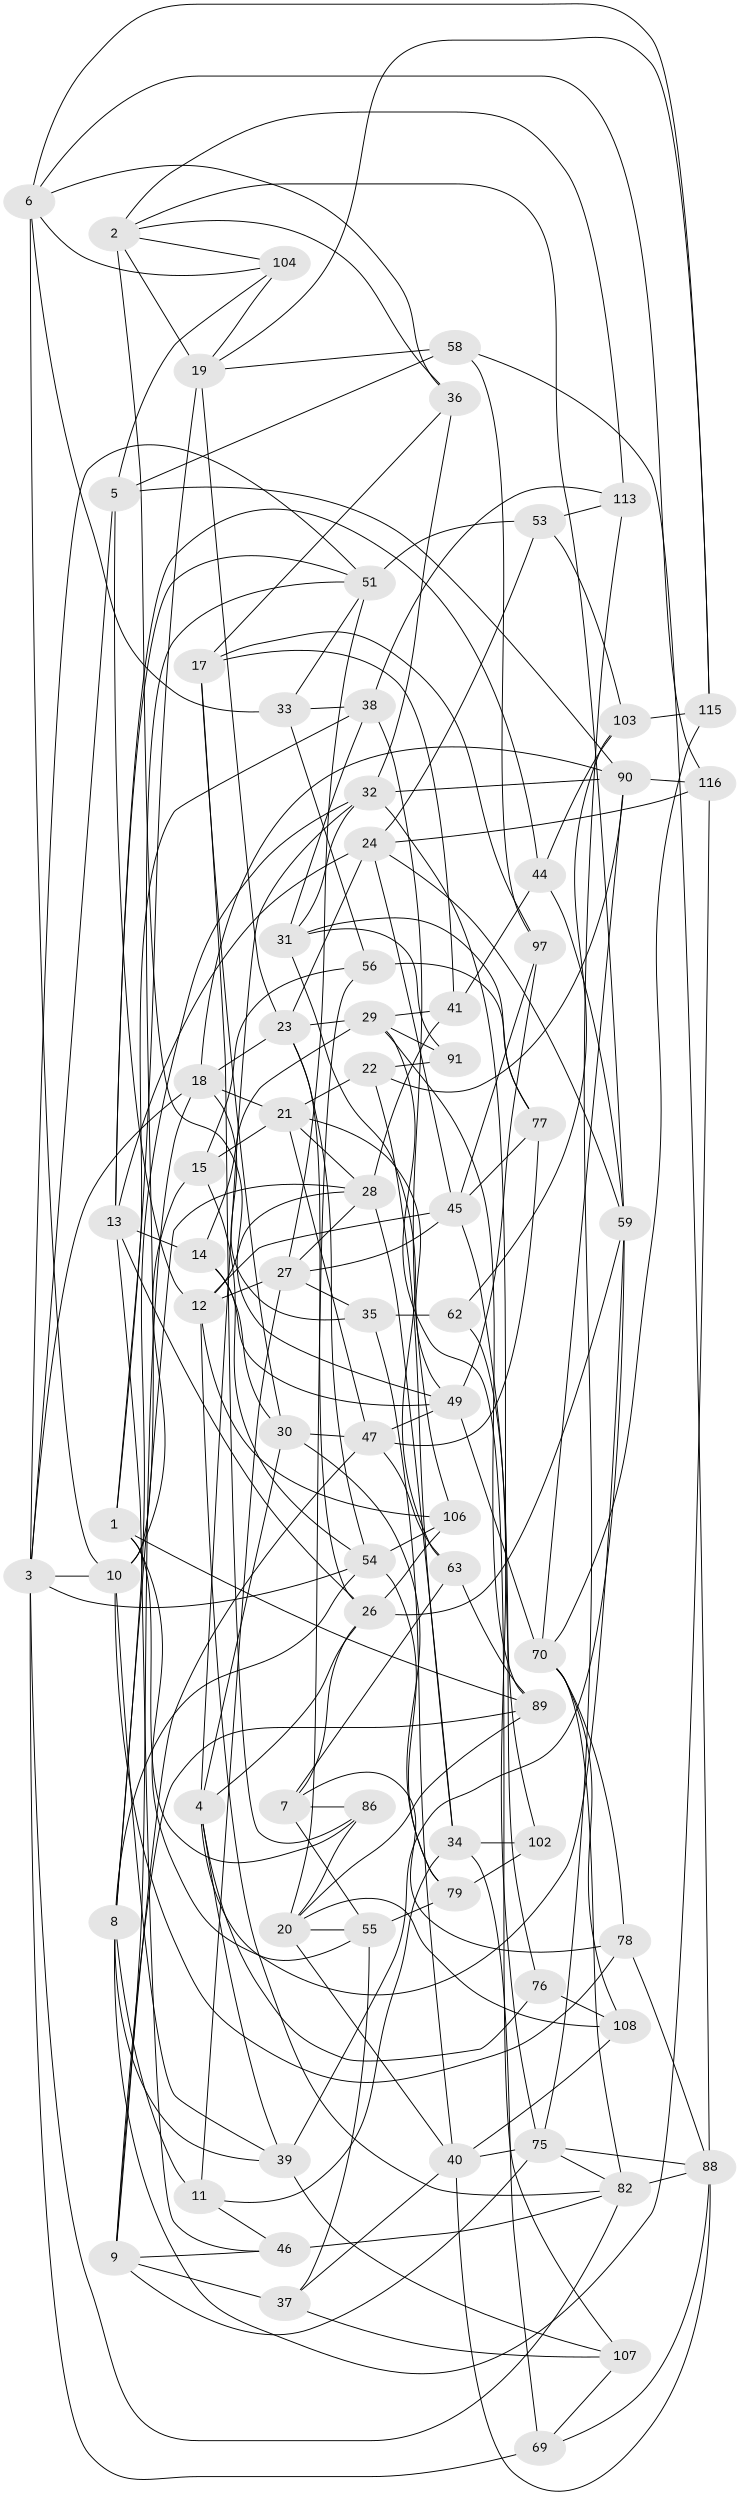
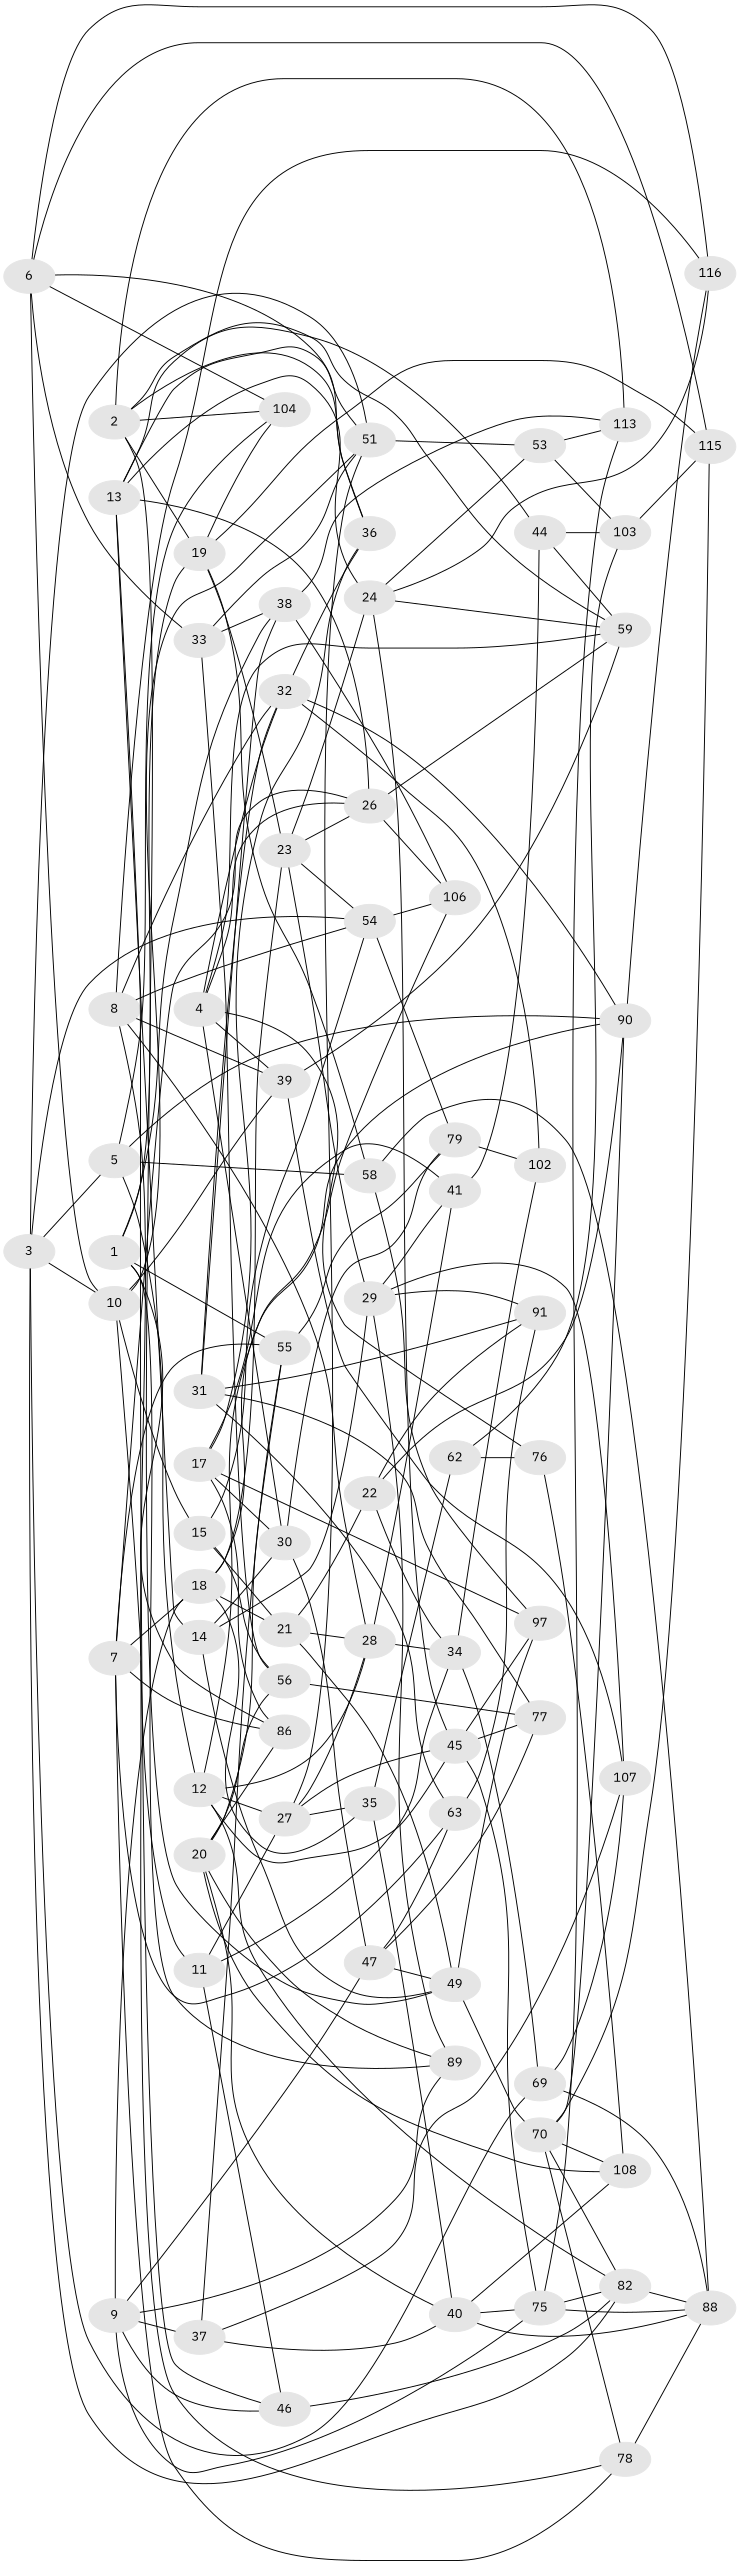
edge "18" -- "3": now "18" -- "7"
edge "21" -- "47": removed
edge "63" -- "89": now "63" -- "91"
